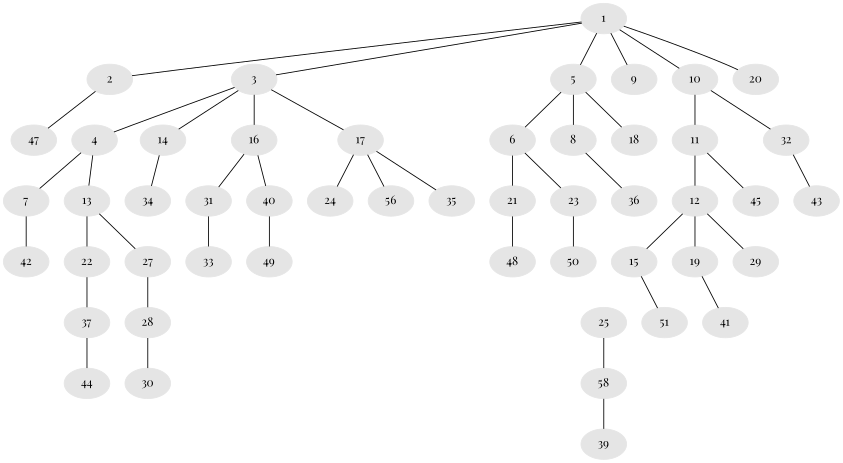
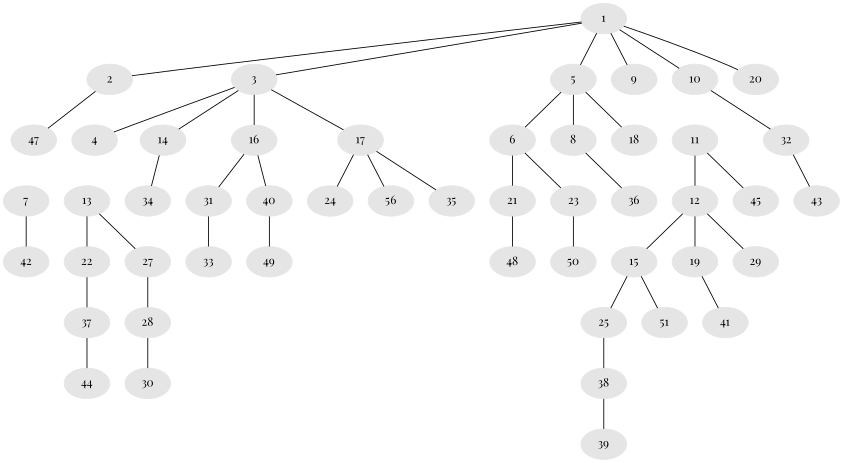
edge "10" -- "11": removed
edge "4" -- "13": removed
edge "4" -- "7": removed
edge "15" -- "25": added
node "58": label "58" -> "38"
